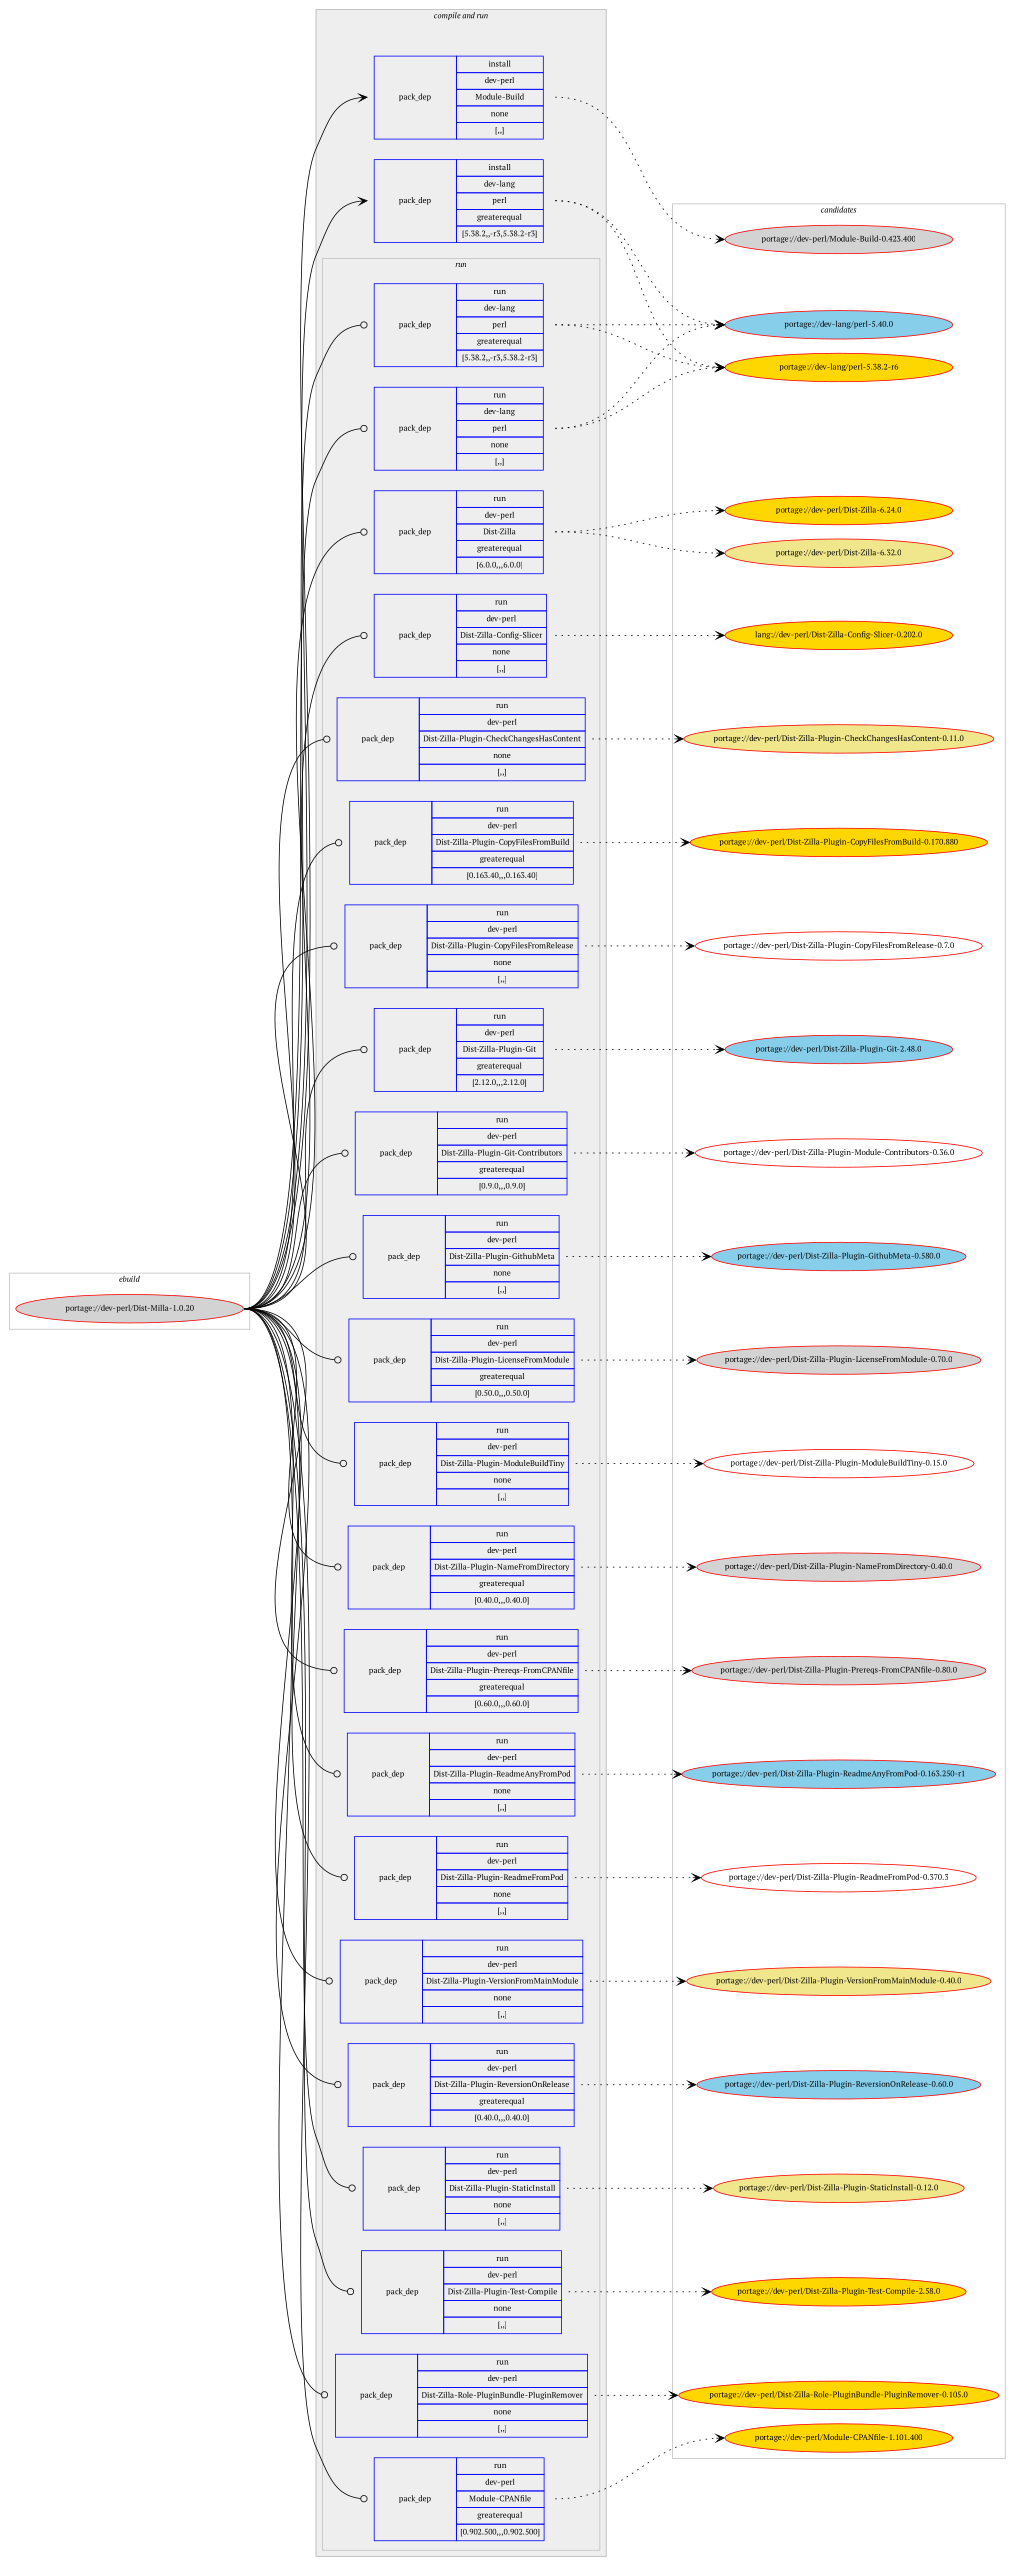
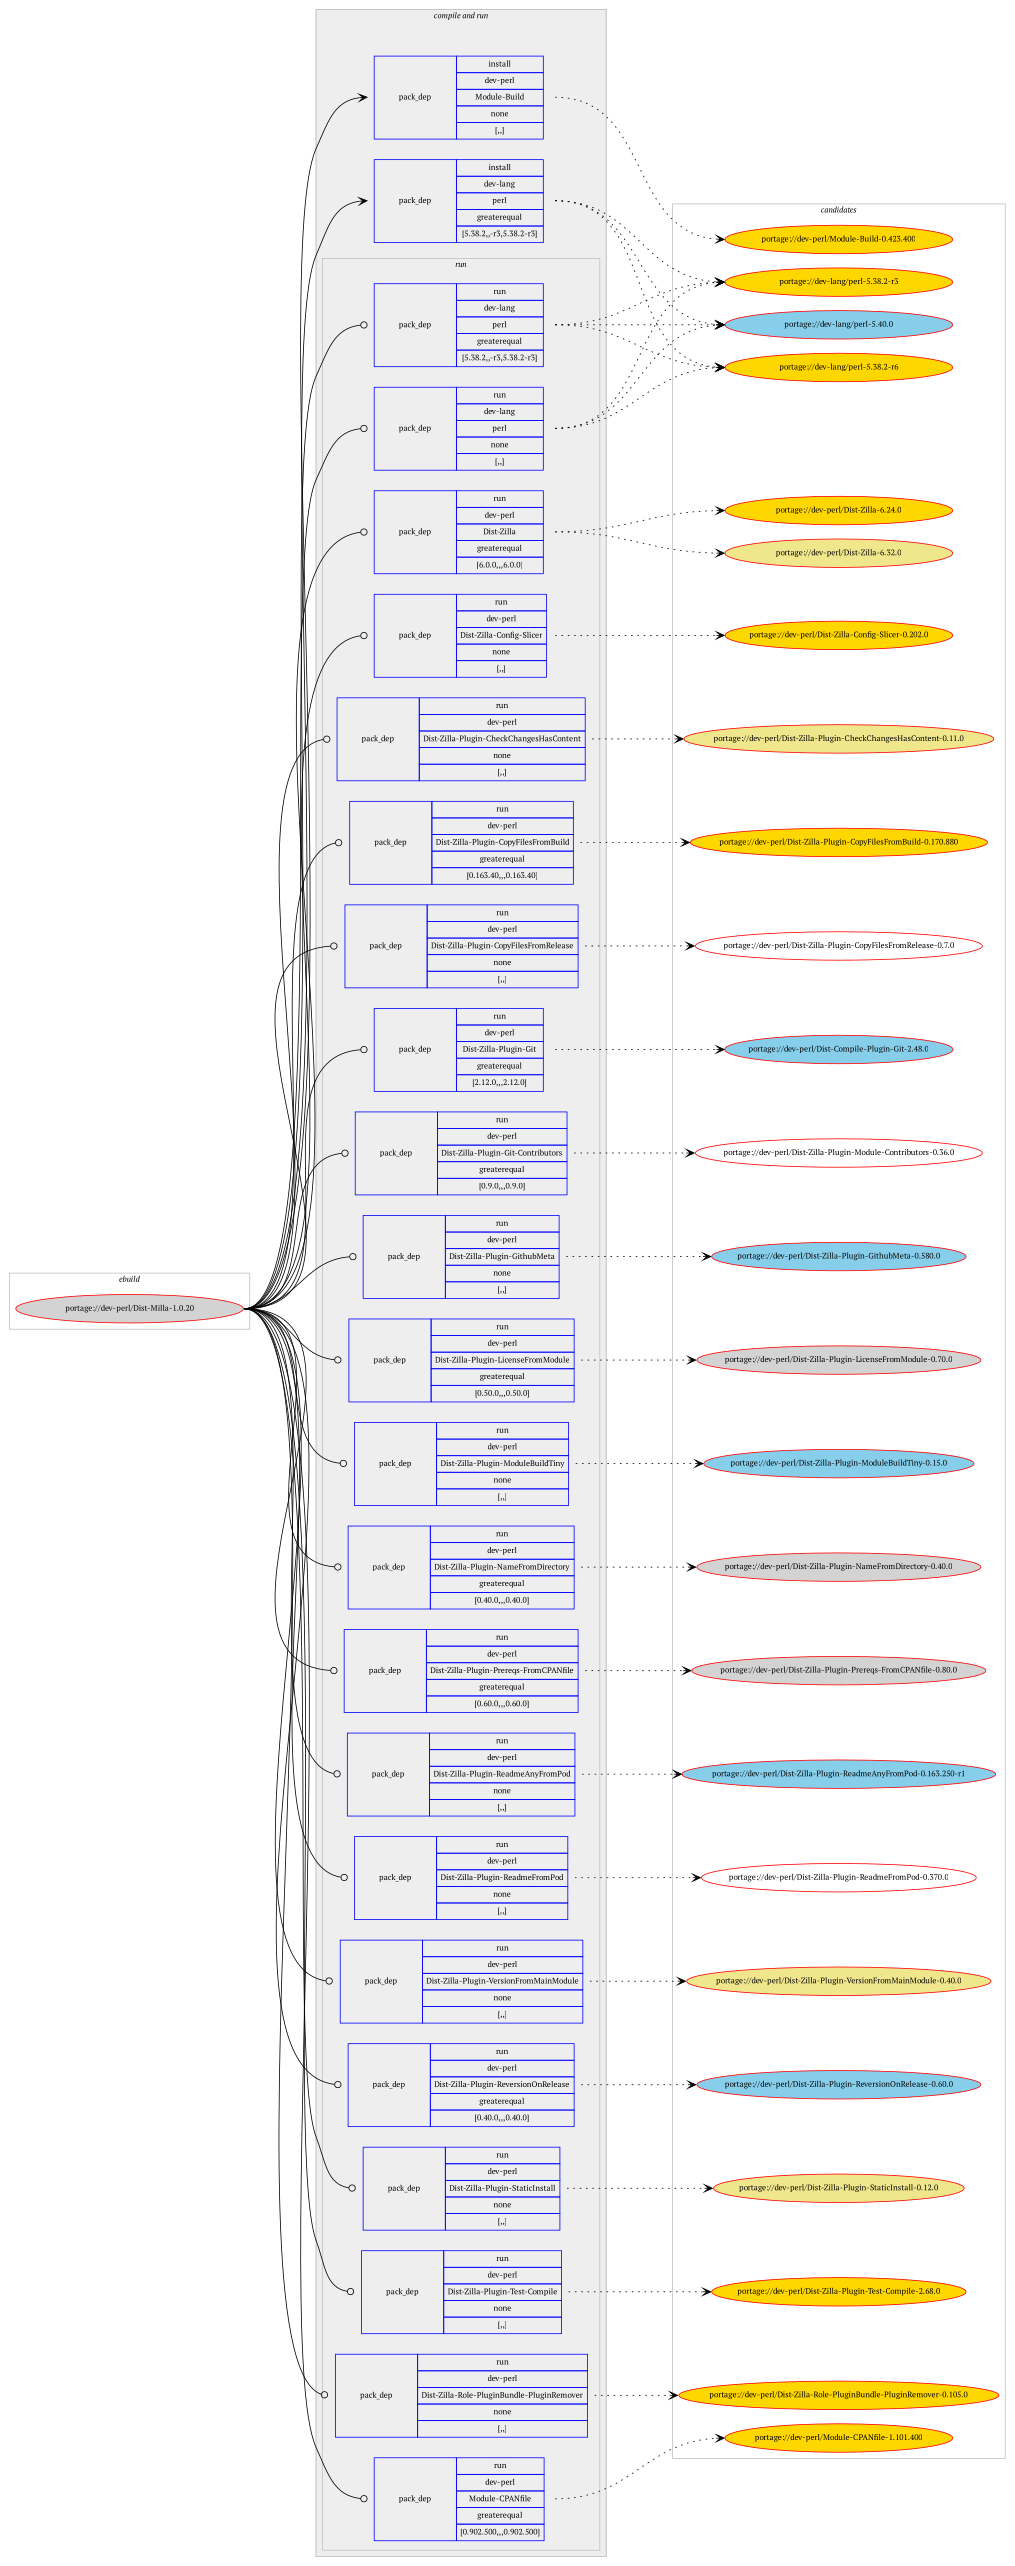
node "portage://dev-perl/Module-Build-0.423.400": fillcolor lightgrey -> gold
node "portage://dev-lang/perl-5.38.2-r3": added
node "lang://dev-perl/Dist-Zilla-Config-Slicer-0.202.0": label "lang://dev-perl/Dist-Zilla-Config-Slicer-0.202.0" -> "portage://dev-perl/Dist-Zilla-Config-Slicer-0.202.0"
node "portage://dev-perl/Dist-Zilla-Plugin-Git-2.48.0": label "portage://dev-perl/Dist-Zilla-Plugin-Git-2.48.0" -> "portage://dev-perl/Dist-Compile-Plugin-Git-2.48.0"
node "portage://dev-perl/Dist-Zilla-Plugin-ModuleBuildTiny-0.15.0": fillcolor white -> skyblue
node "portage://dev-perl/Dist-Zilla-Plugin-ReadmeFromPod-0.370.3": label "portage://dev-perl/Dist-Zilla-Plugin-ReadmeFromPod-0.370.3" -> "portage://dev-perl/Dist-Zilla-Plugin-ReadmeFromPod-0.370.0"
node "portage://dev-perl/Dist-Zilla-Plugin-Test-Compile-2.58.0": label "portage://dev-perl/Dist-Zilla-Plugin-Test-Compile-2.58.0" -> "portage://dev-perl/Dist-Zilla-Plugin-Test-Compile-2.68.0"
